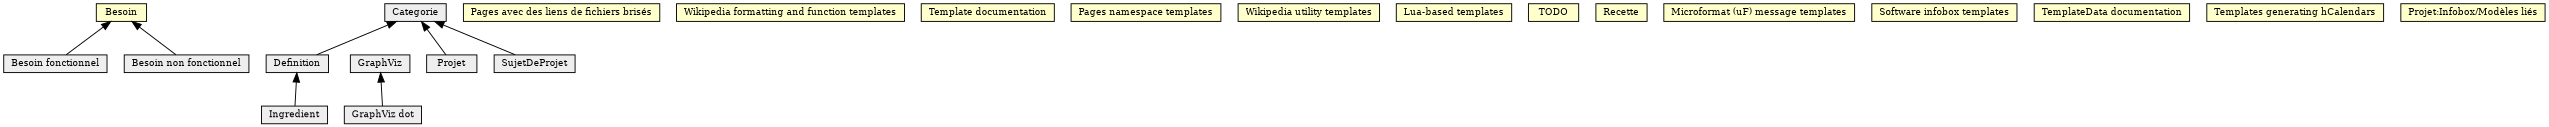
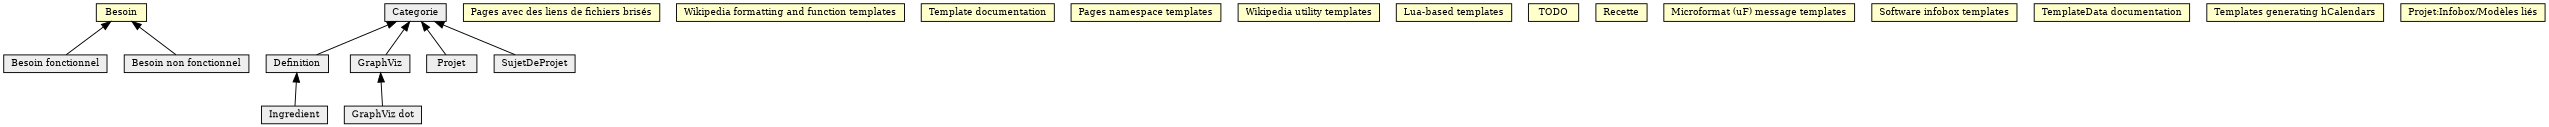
edge "GraphViz" -> "Categorie": added
